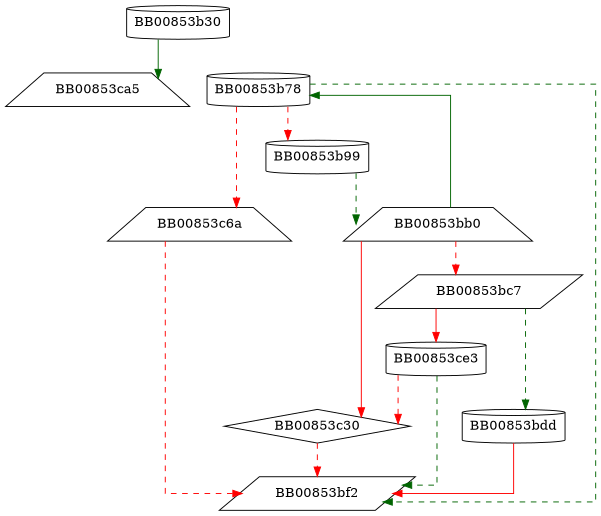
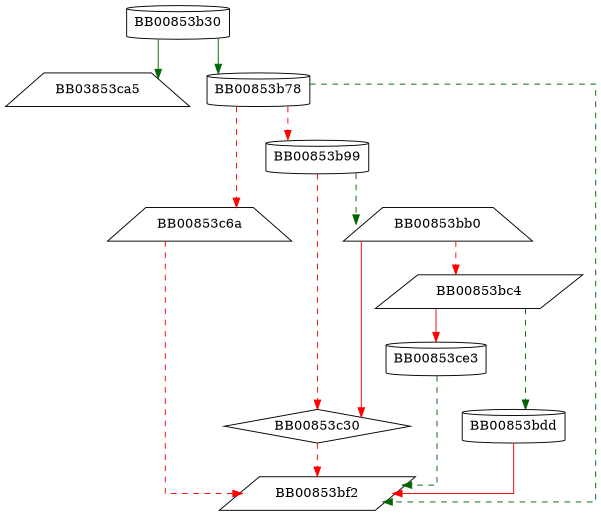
node "BB00853ca5": label "BB00853ca5" -> "BB03853ca5"
edge "BB00853bb0" -> "BB00853b78": now "BB00853b30" -> "BB00853b78"
node "BB00853bc7": label "BB00853bc7" -> "BB00853bc4"
edge "BB00853ce3" -> "BB00853c30": now "BB00853b99" -> "BB00853c30"
